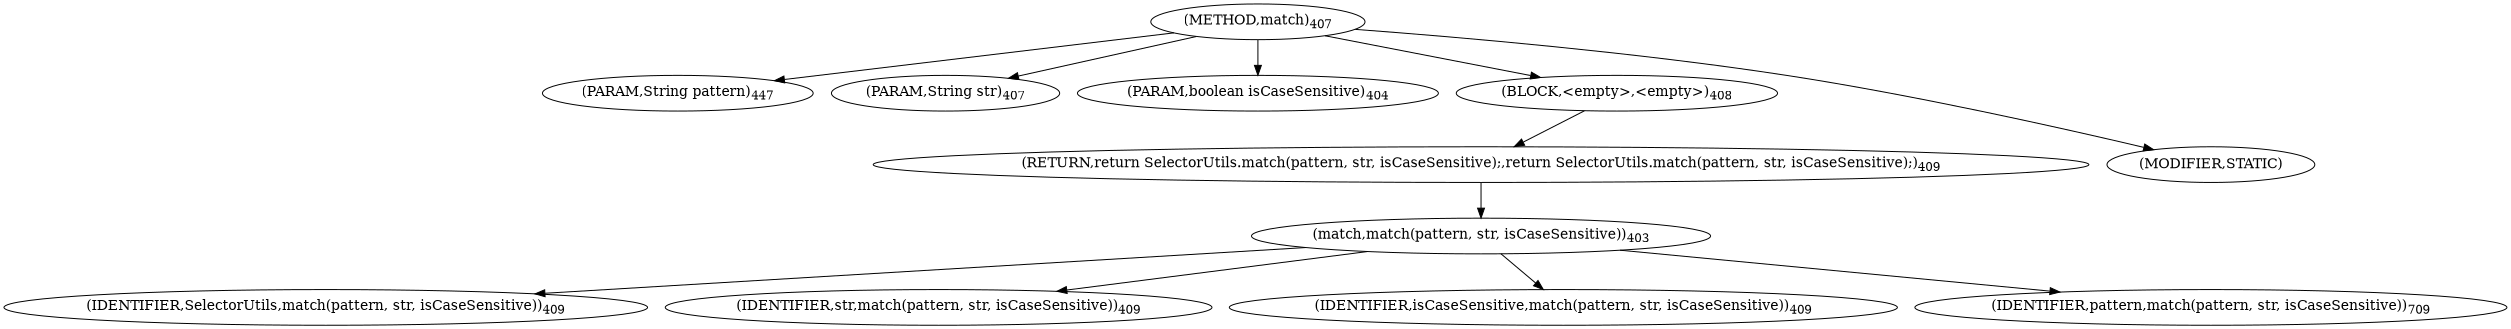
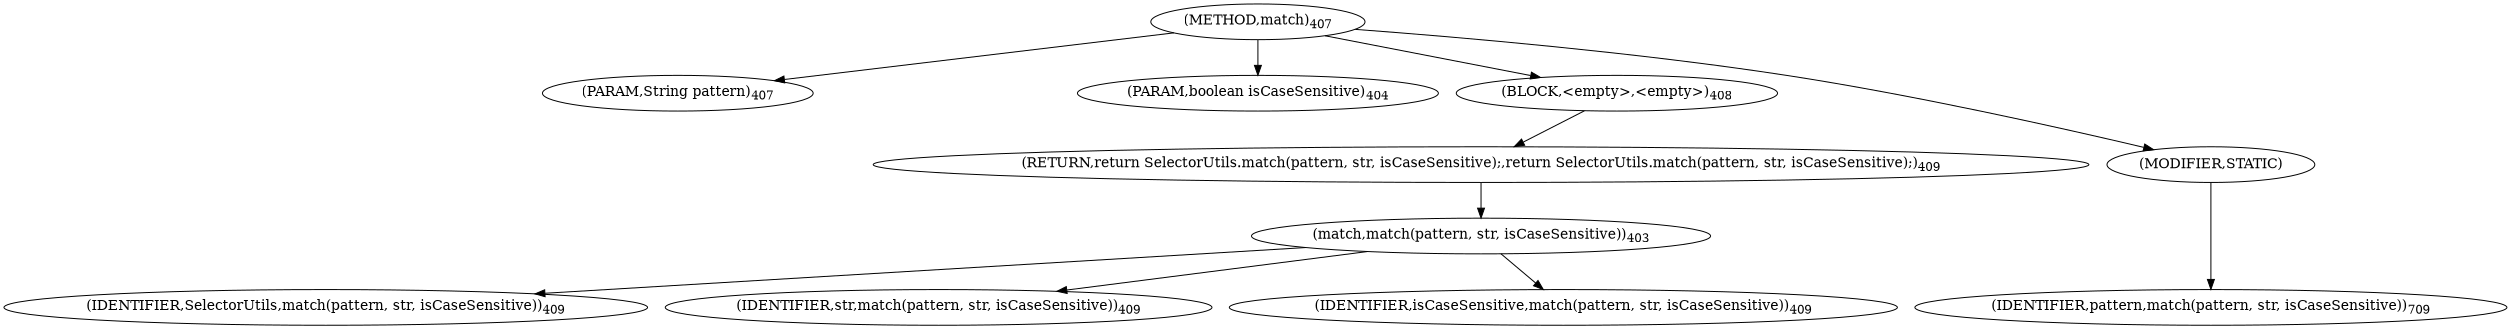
node "(PARAM,String pattern)": text "447" -> "407"
node "(PARAM,String str)": removed
edge "(match,match(pattern, str, isCaseSensitive))" -> "(IDENTIFIER,pattern,match(pattern, str, isCaseSensitive))": now "(MODIFIER,STATIC)" -> "(IDENTIFIER,pattern,match(pattern, str, isCaseSensitive))"
